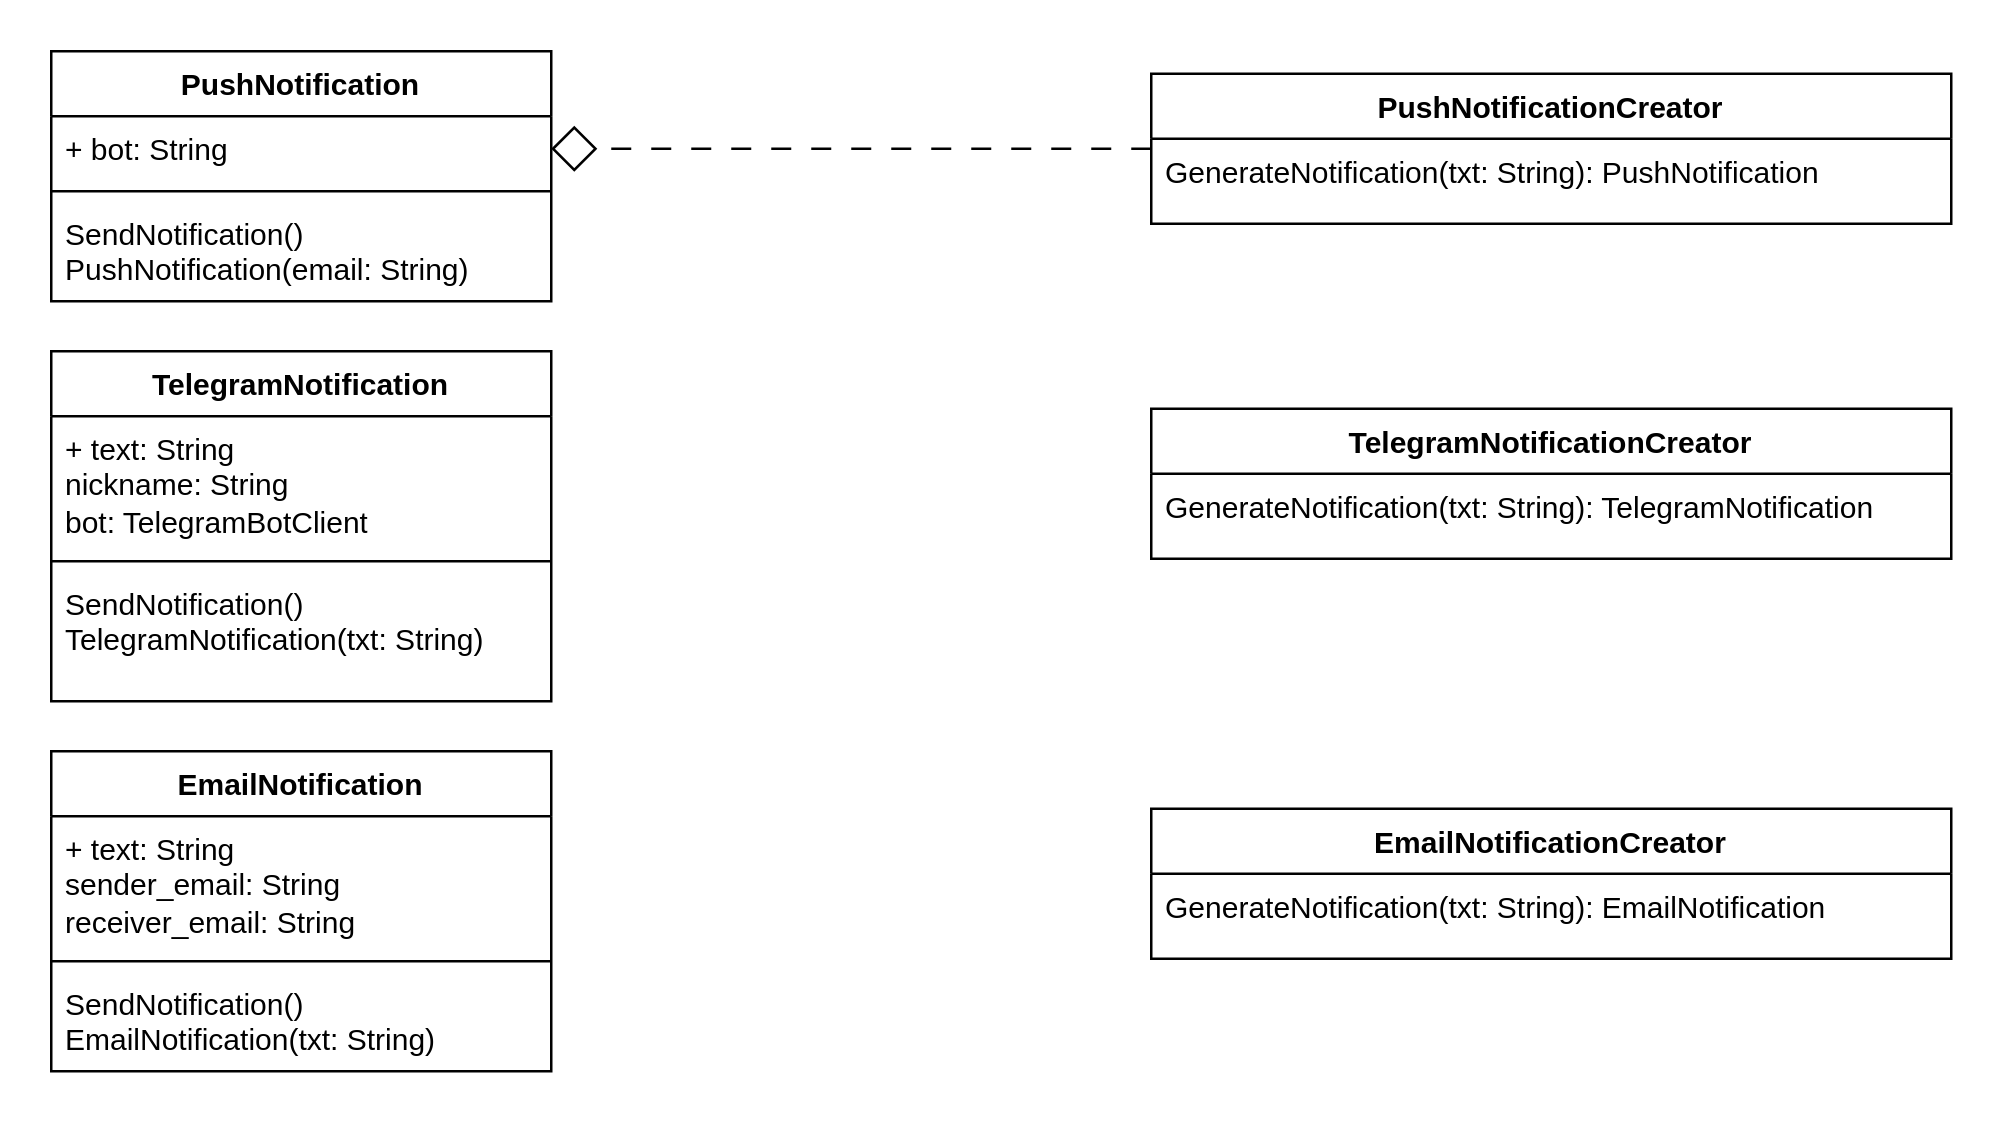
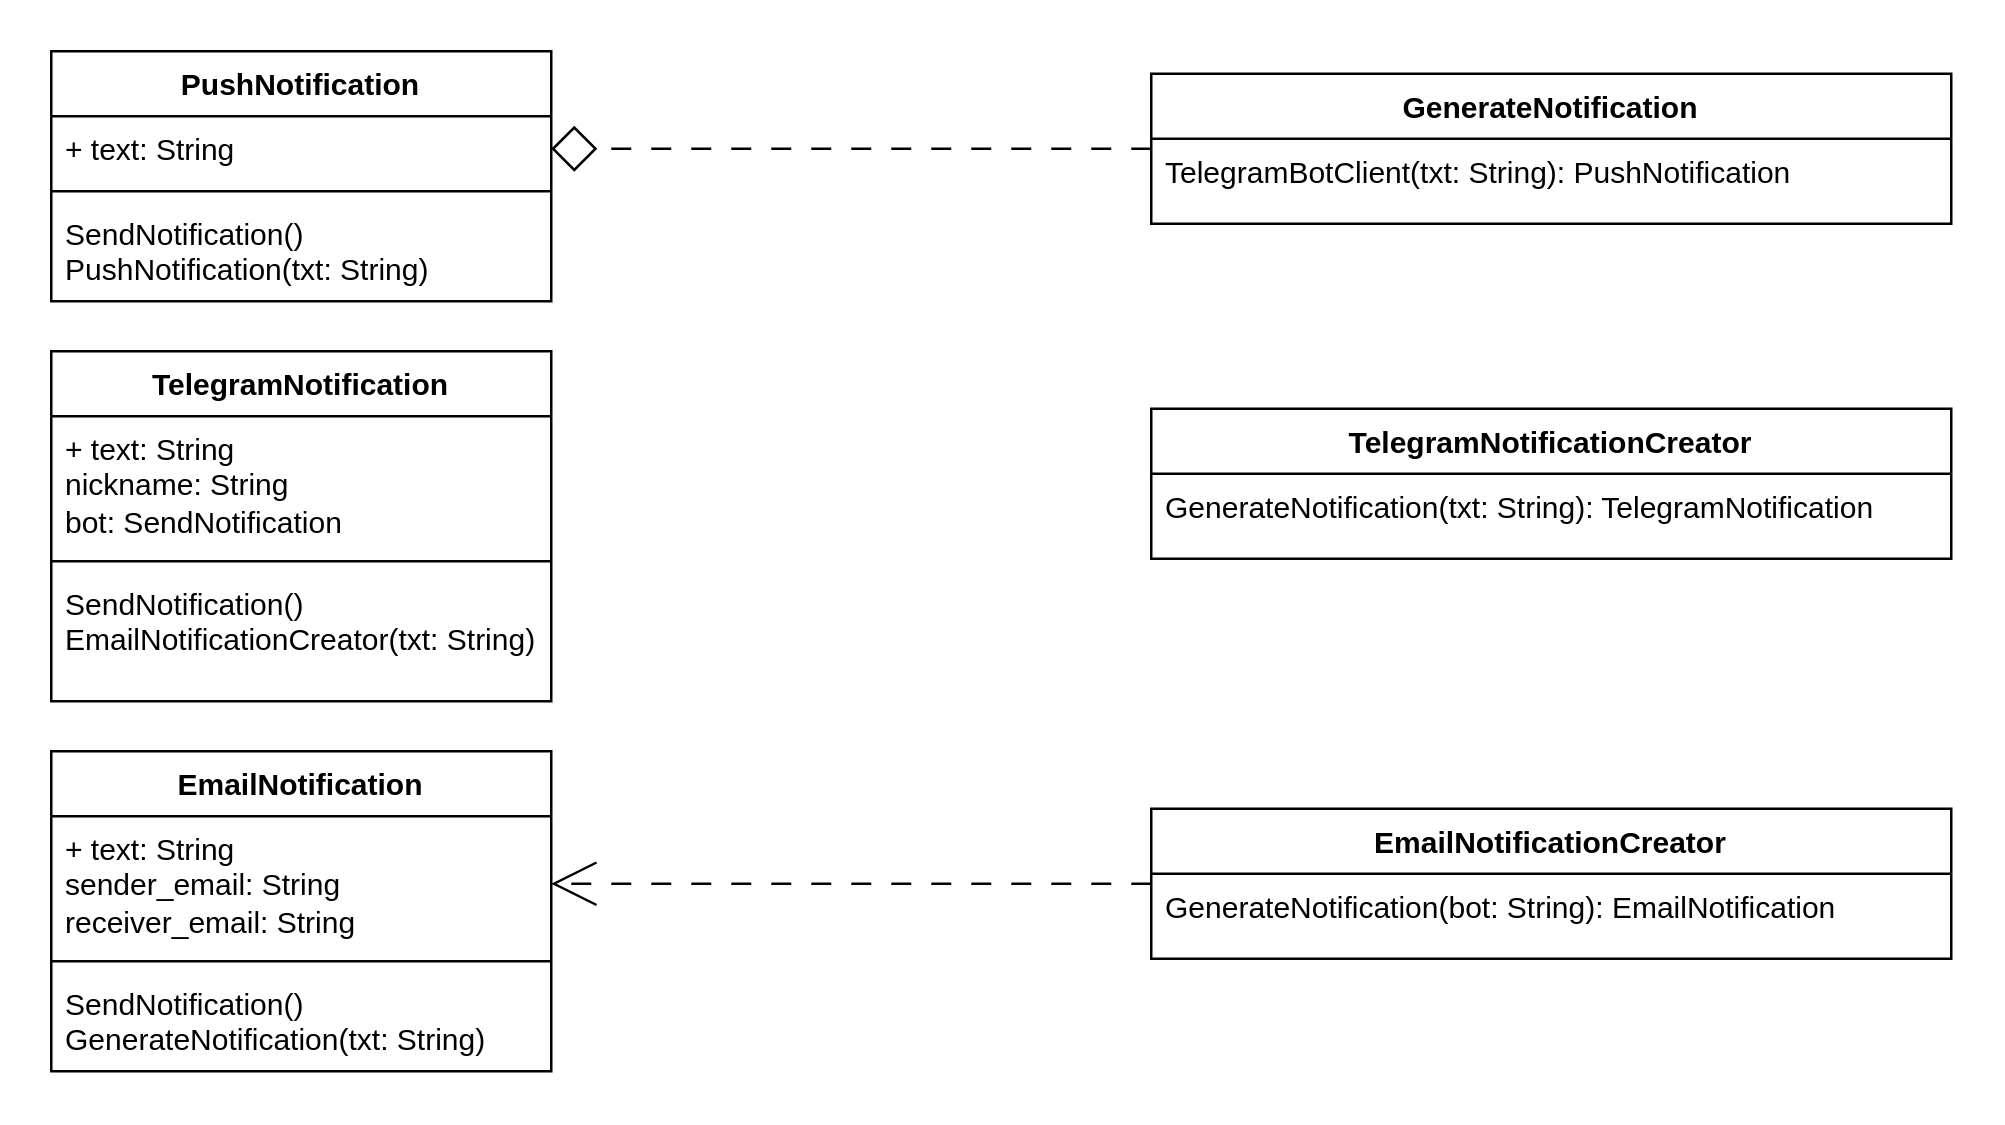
node "PushNotificationCreator": label "PushNotificationCreator" -> "GenerateNotification"
node "+ bot: String": label "+ bot: String" -> "+ text: String"
node "GenerateNotification(txt: String): PushNotification": label "GenerateNotification(txt: String): PushNotification" -> "TelegramBotClient(txt: String): PushNotification"
node "SendNotification() PushNotification(email: String)": label "SendNotification() PushNotification(email: String)" -> "SendNotification() PushNotification(txt: String)"
node "+ text: String nickname: String bot: TelegramBotClient": label "+ text: String nickname: String bot: TelegramBotClient" -> "+ text: String nickname: String bot: SendNotification"
node "SendNotification() TelegramNotification(txt: String)": label "SendNotification() TelegramNotification(txt: String)" -> "SendNotification() EmailNotificationCreator(txt: String)"
edge "EmailNotificationCreator" -> "+ text: String sender_email: String receiver_email: String": added
node "GenerateNotification(txt: String): EmailNotification": label "GenerateNotification(txt: String): EmailNotification" -> "GenerateNotification(bot: String): EmailNotification"
node "SendNotification() EmailNotification(txt: String)": label "SendNotification() EmailNotification(txt: String)" -> "SendNotification() GenerateNotification(txt: String)"
